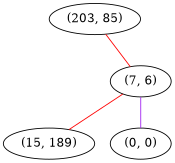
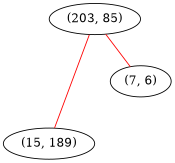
edge "(7, 6)" -- "(15, 189)": now "(203, 85)" -- "(15, 189)"
node "(0, 0)": removed
